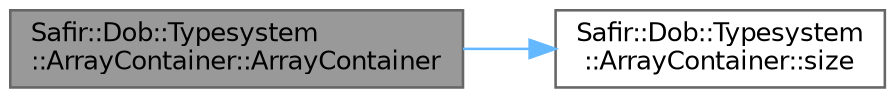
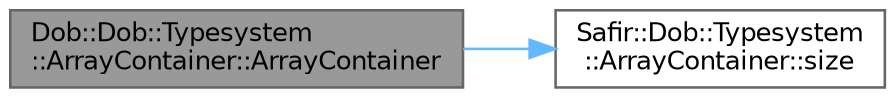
node "Safir::Dob::Typesystem ::ArrayContainer::ArrayContainer": label "Safir::Dob::Typesystem ::ArrayContainer::ArrayContainer" -> "Dob::Dob::Typesystem ::ArrayContainer::ArrayContainer"
